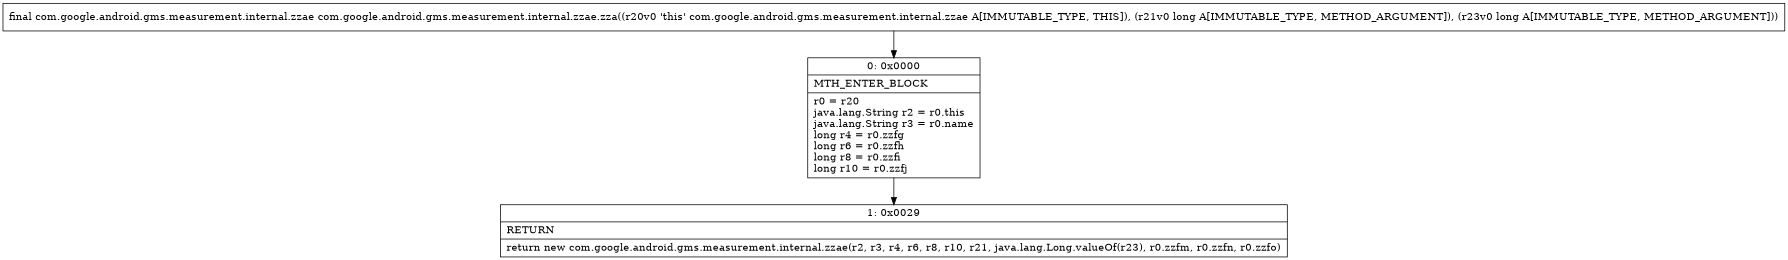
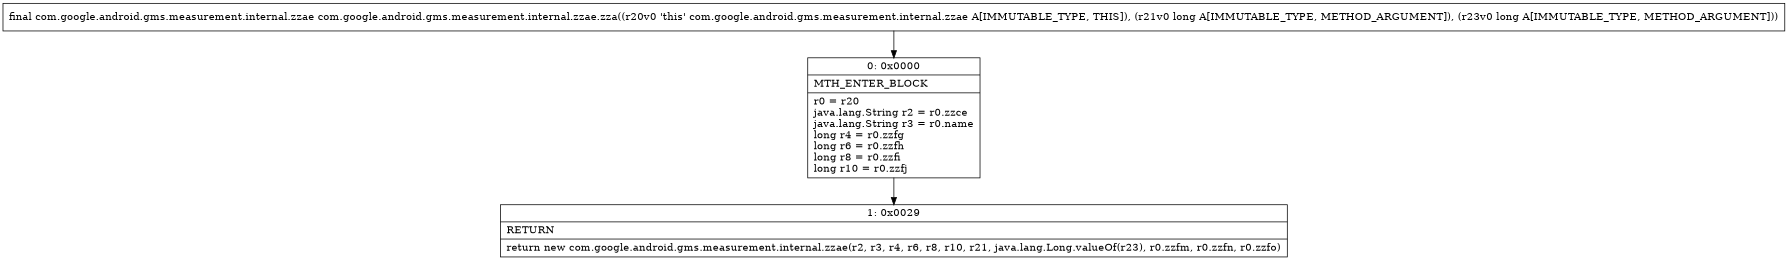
node "0: 0x0000": text "java.lang.String r2 = r0.this" -> "java.lang.String r2 = r0.zzce"
